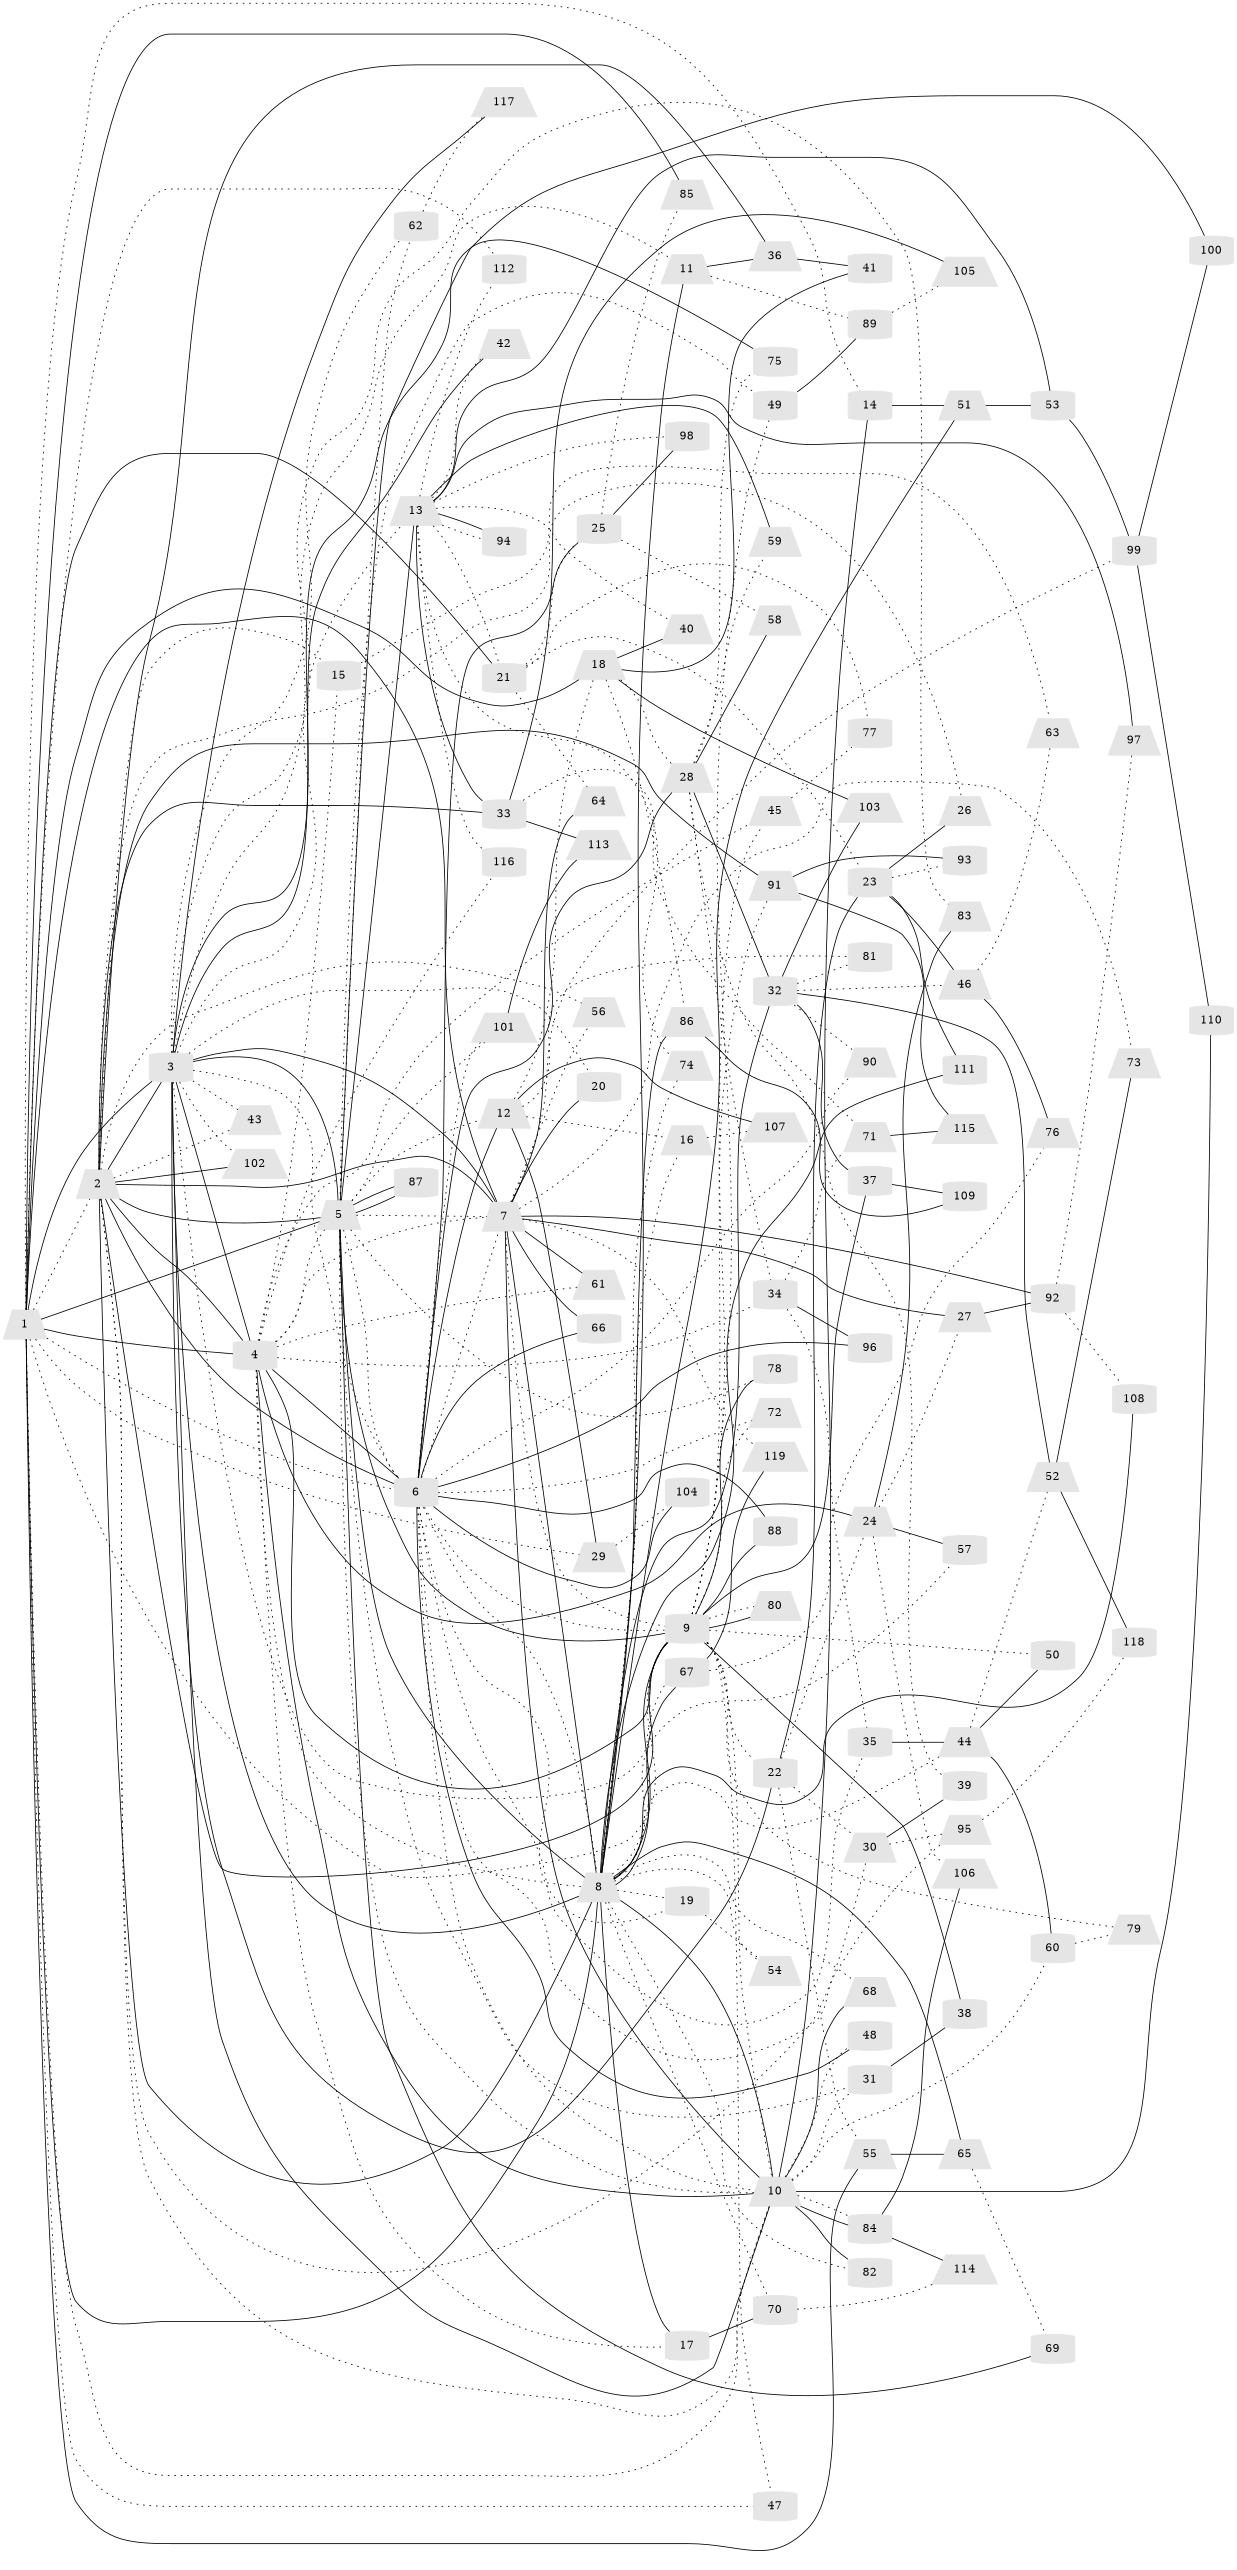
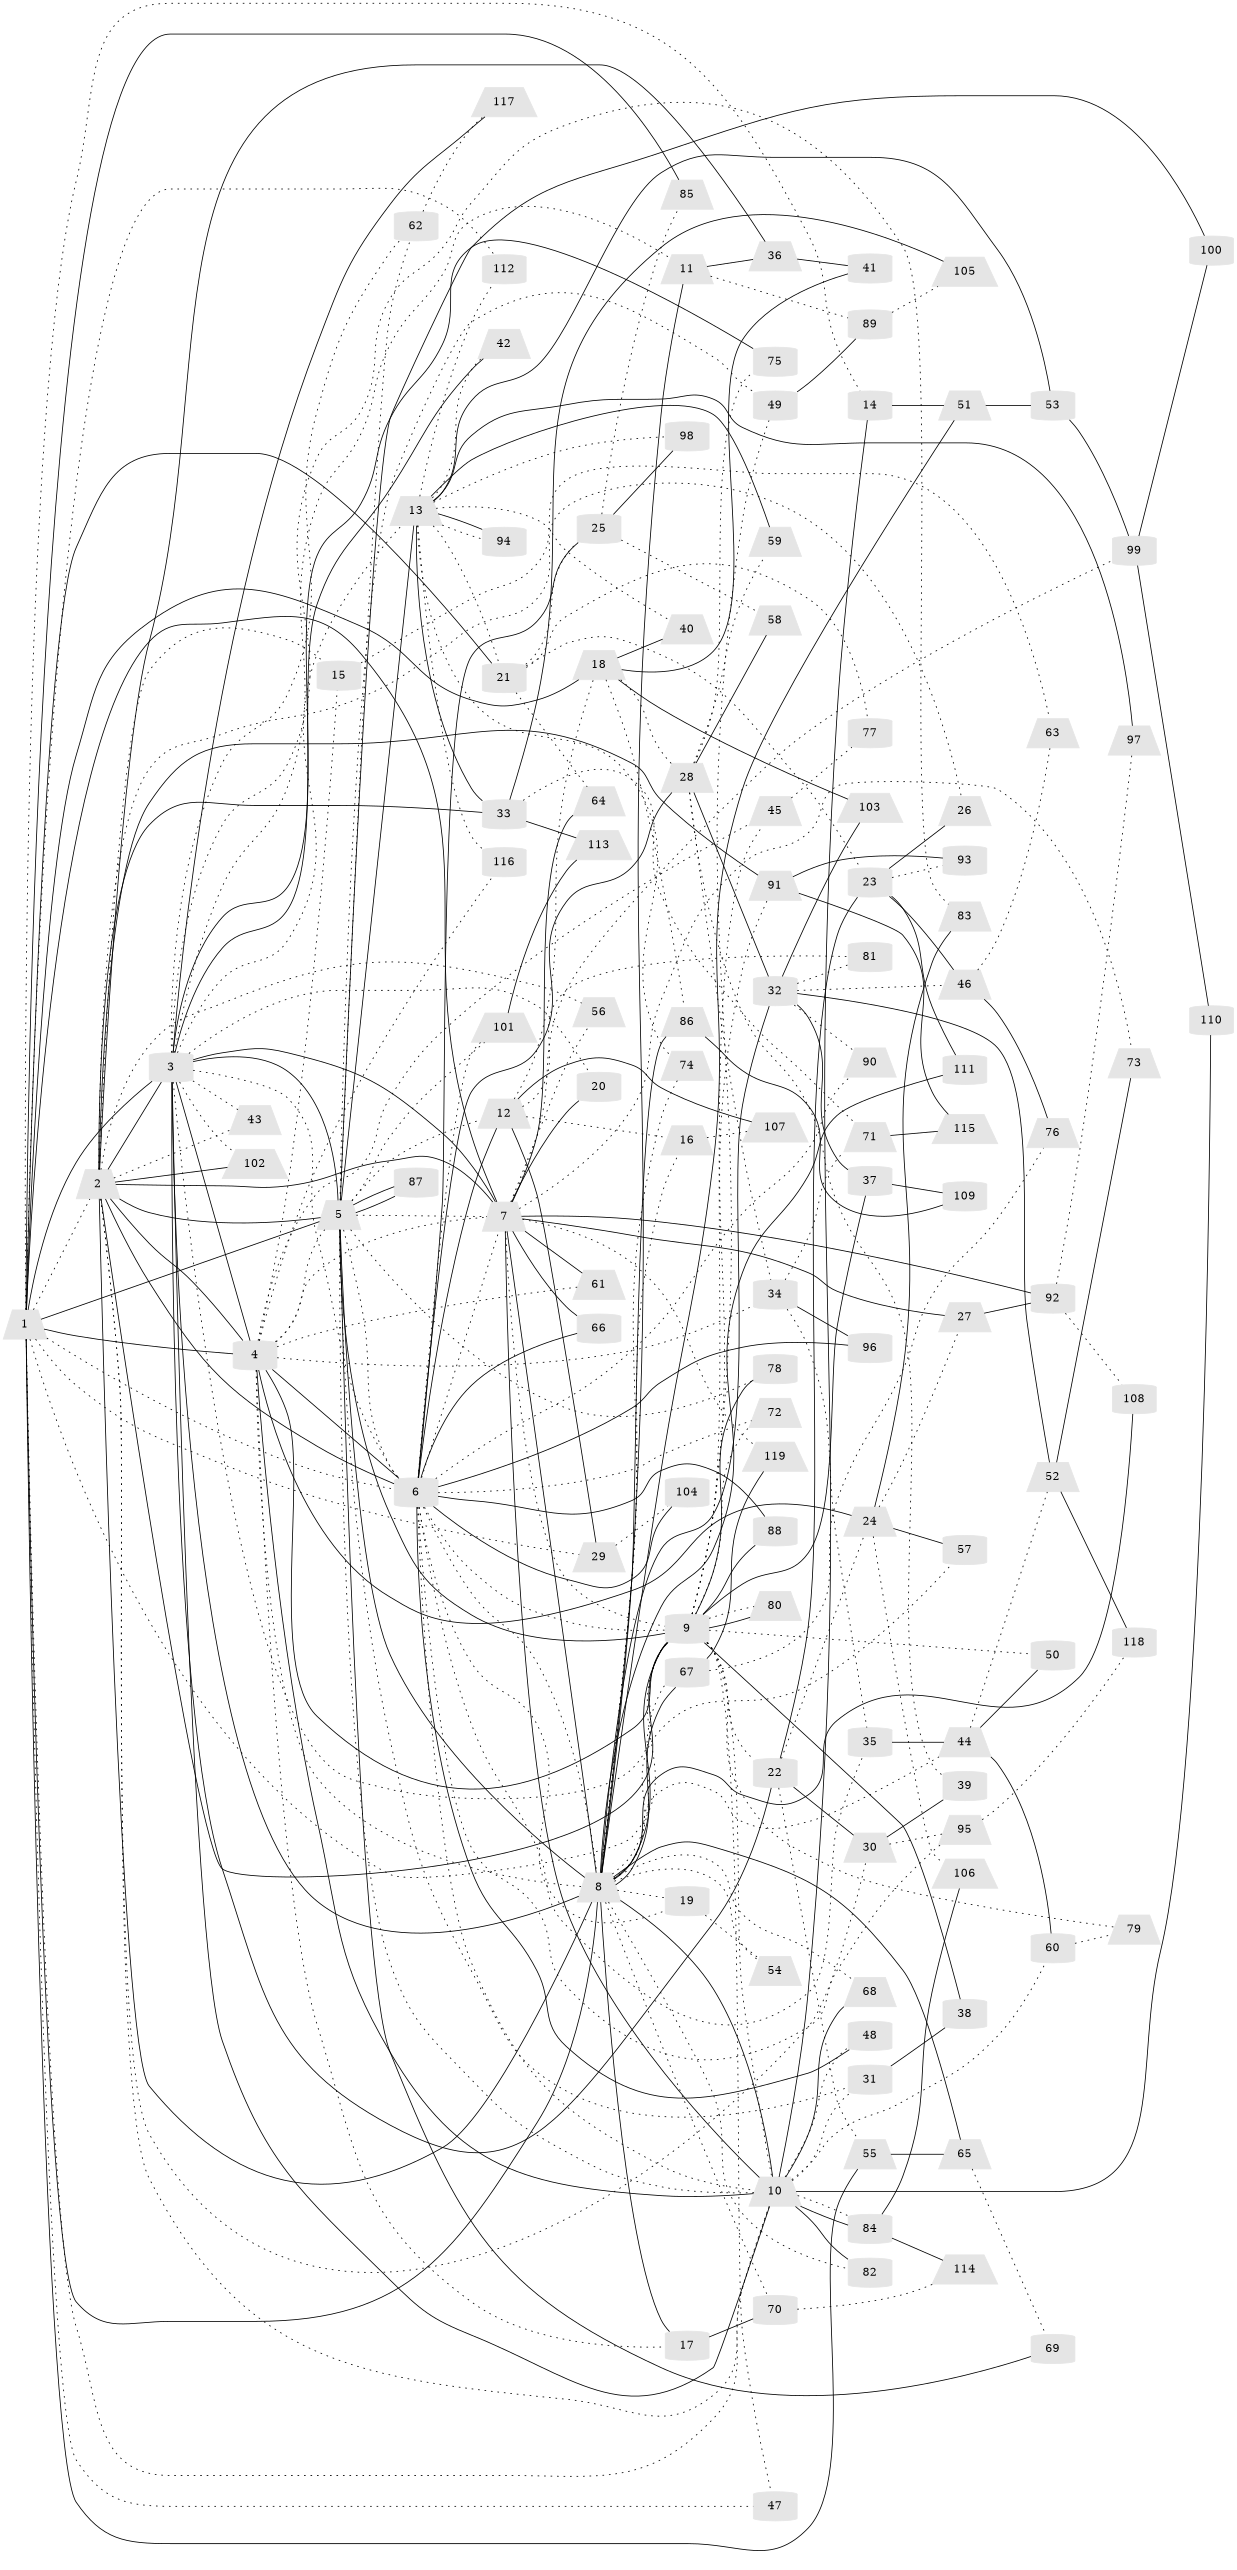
edge "22" -- "30": style dotted -> solid
